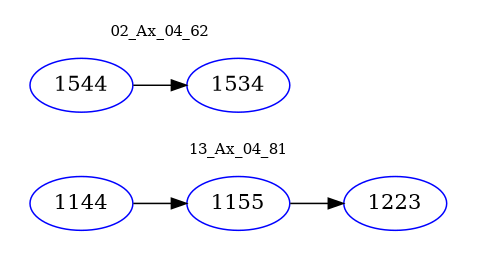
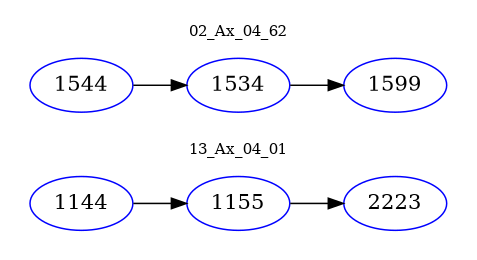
node "1599": added
cluster "13_Ax_04_81": label "13_Ax_04_81" -> "13_Ax_04_01"
node "1223": label "1223" -> "2223"
